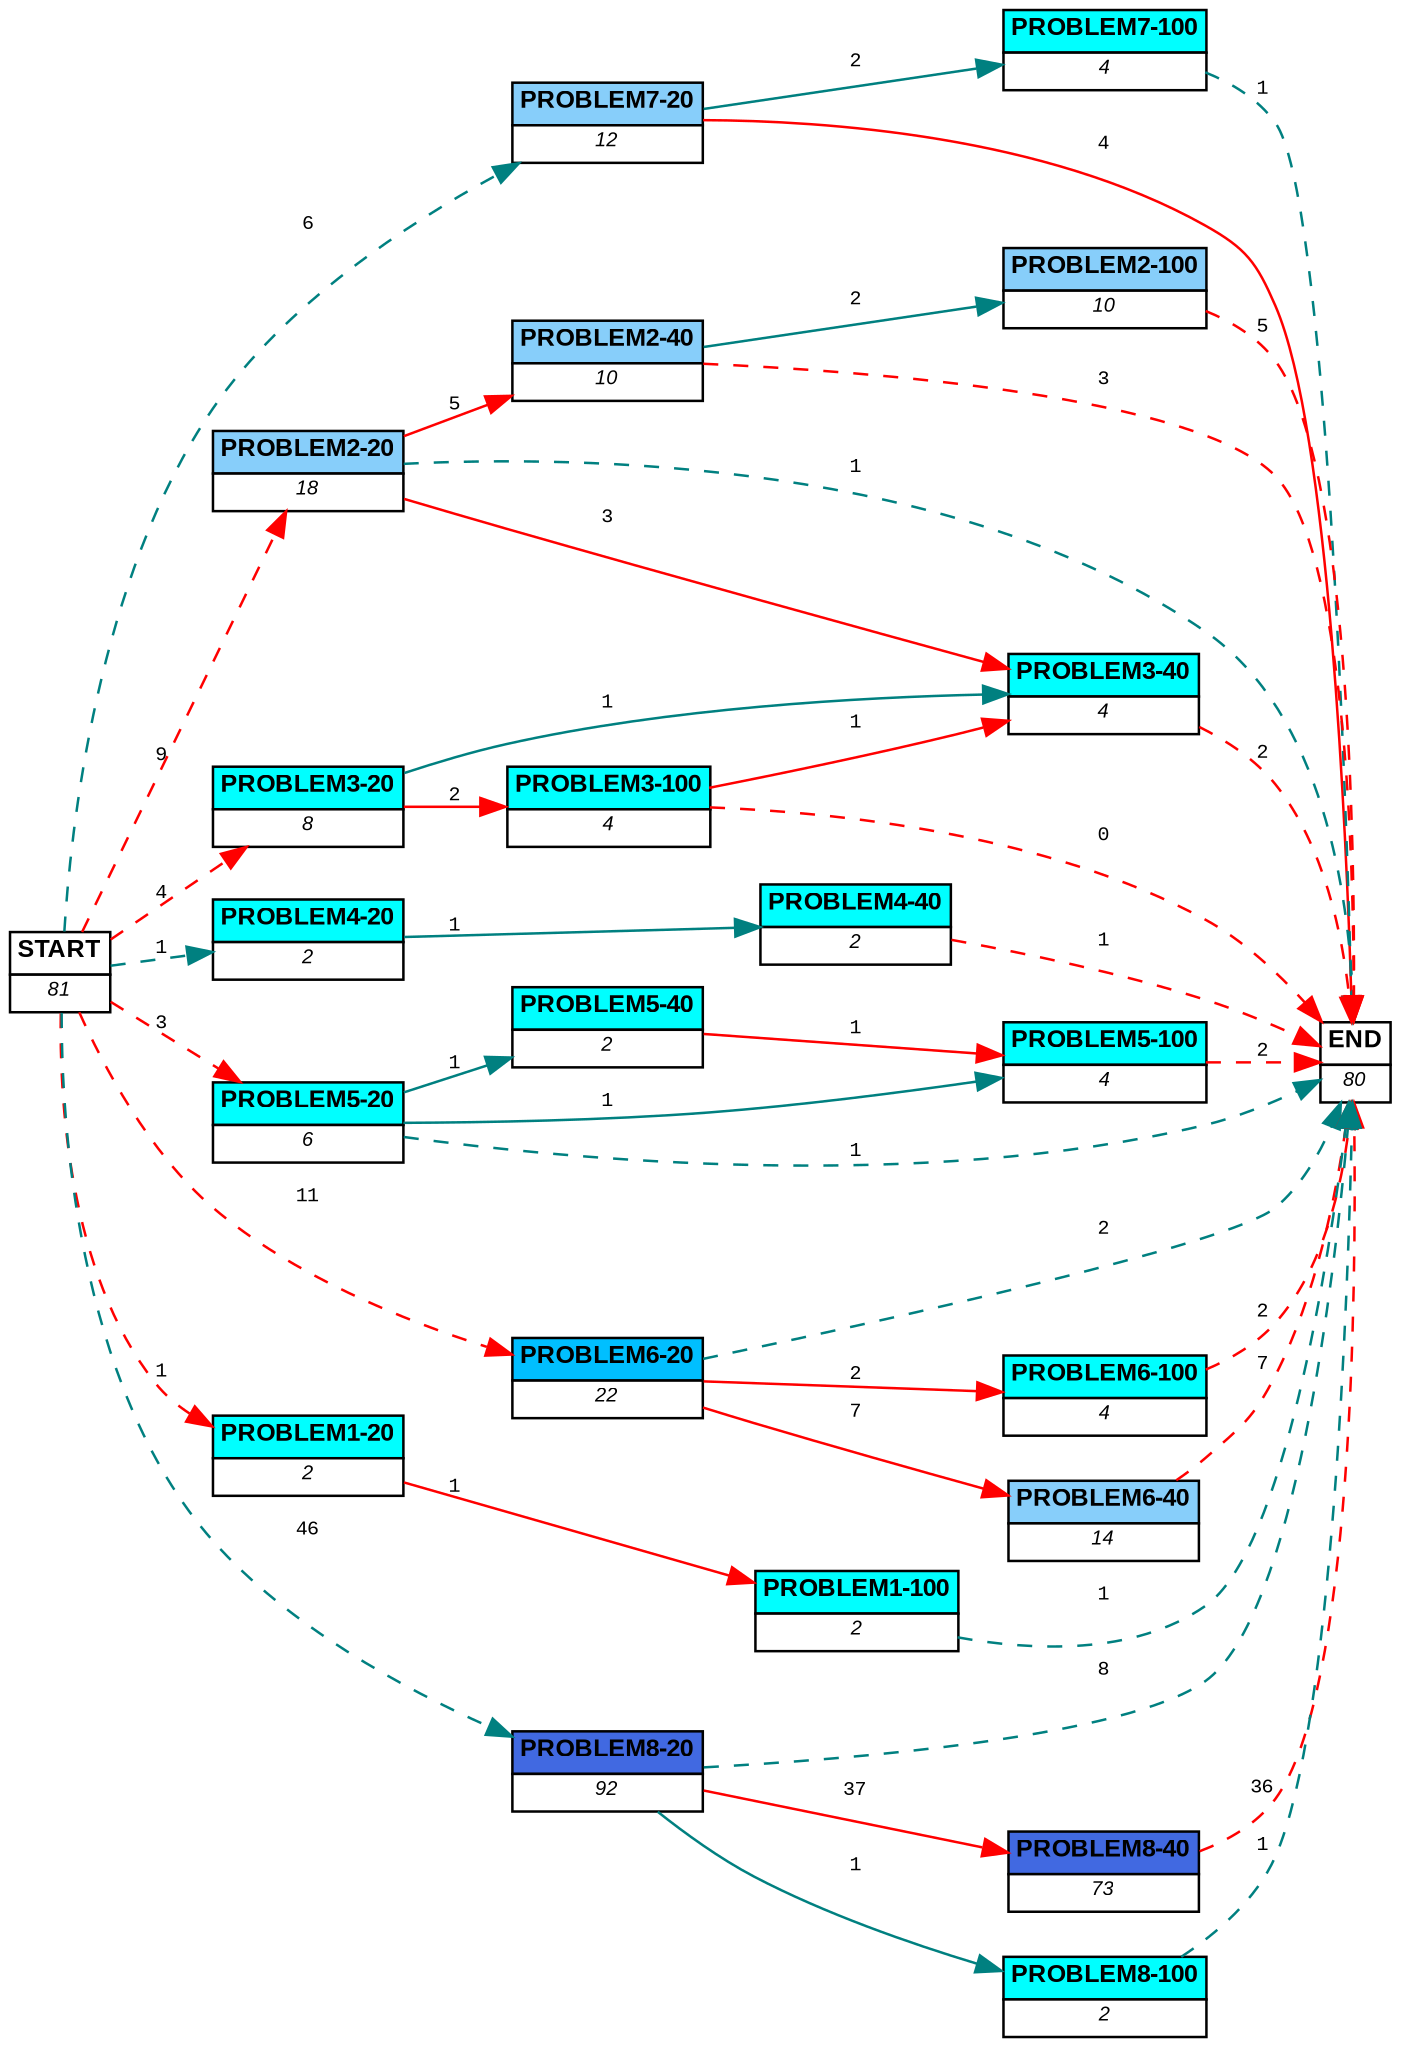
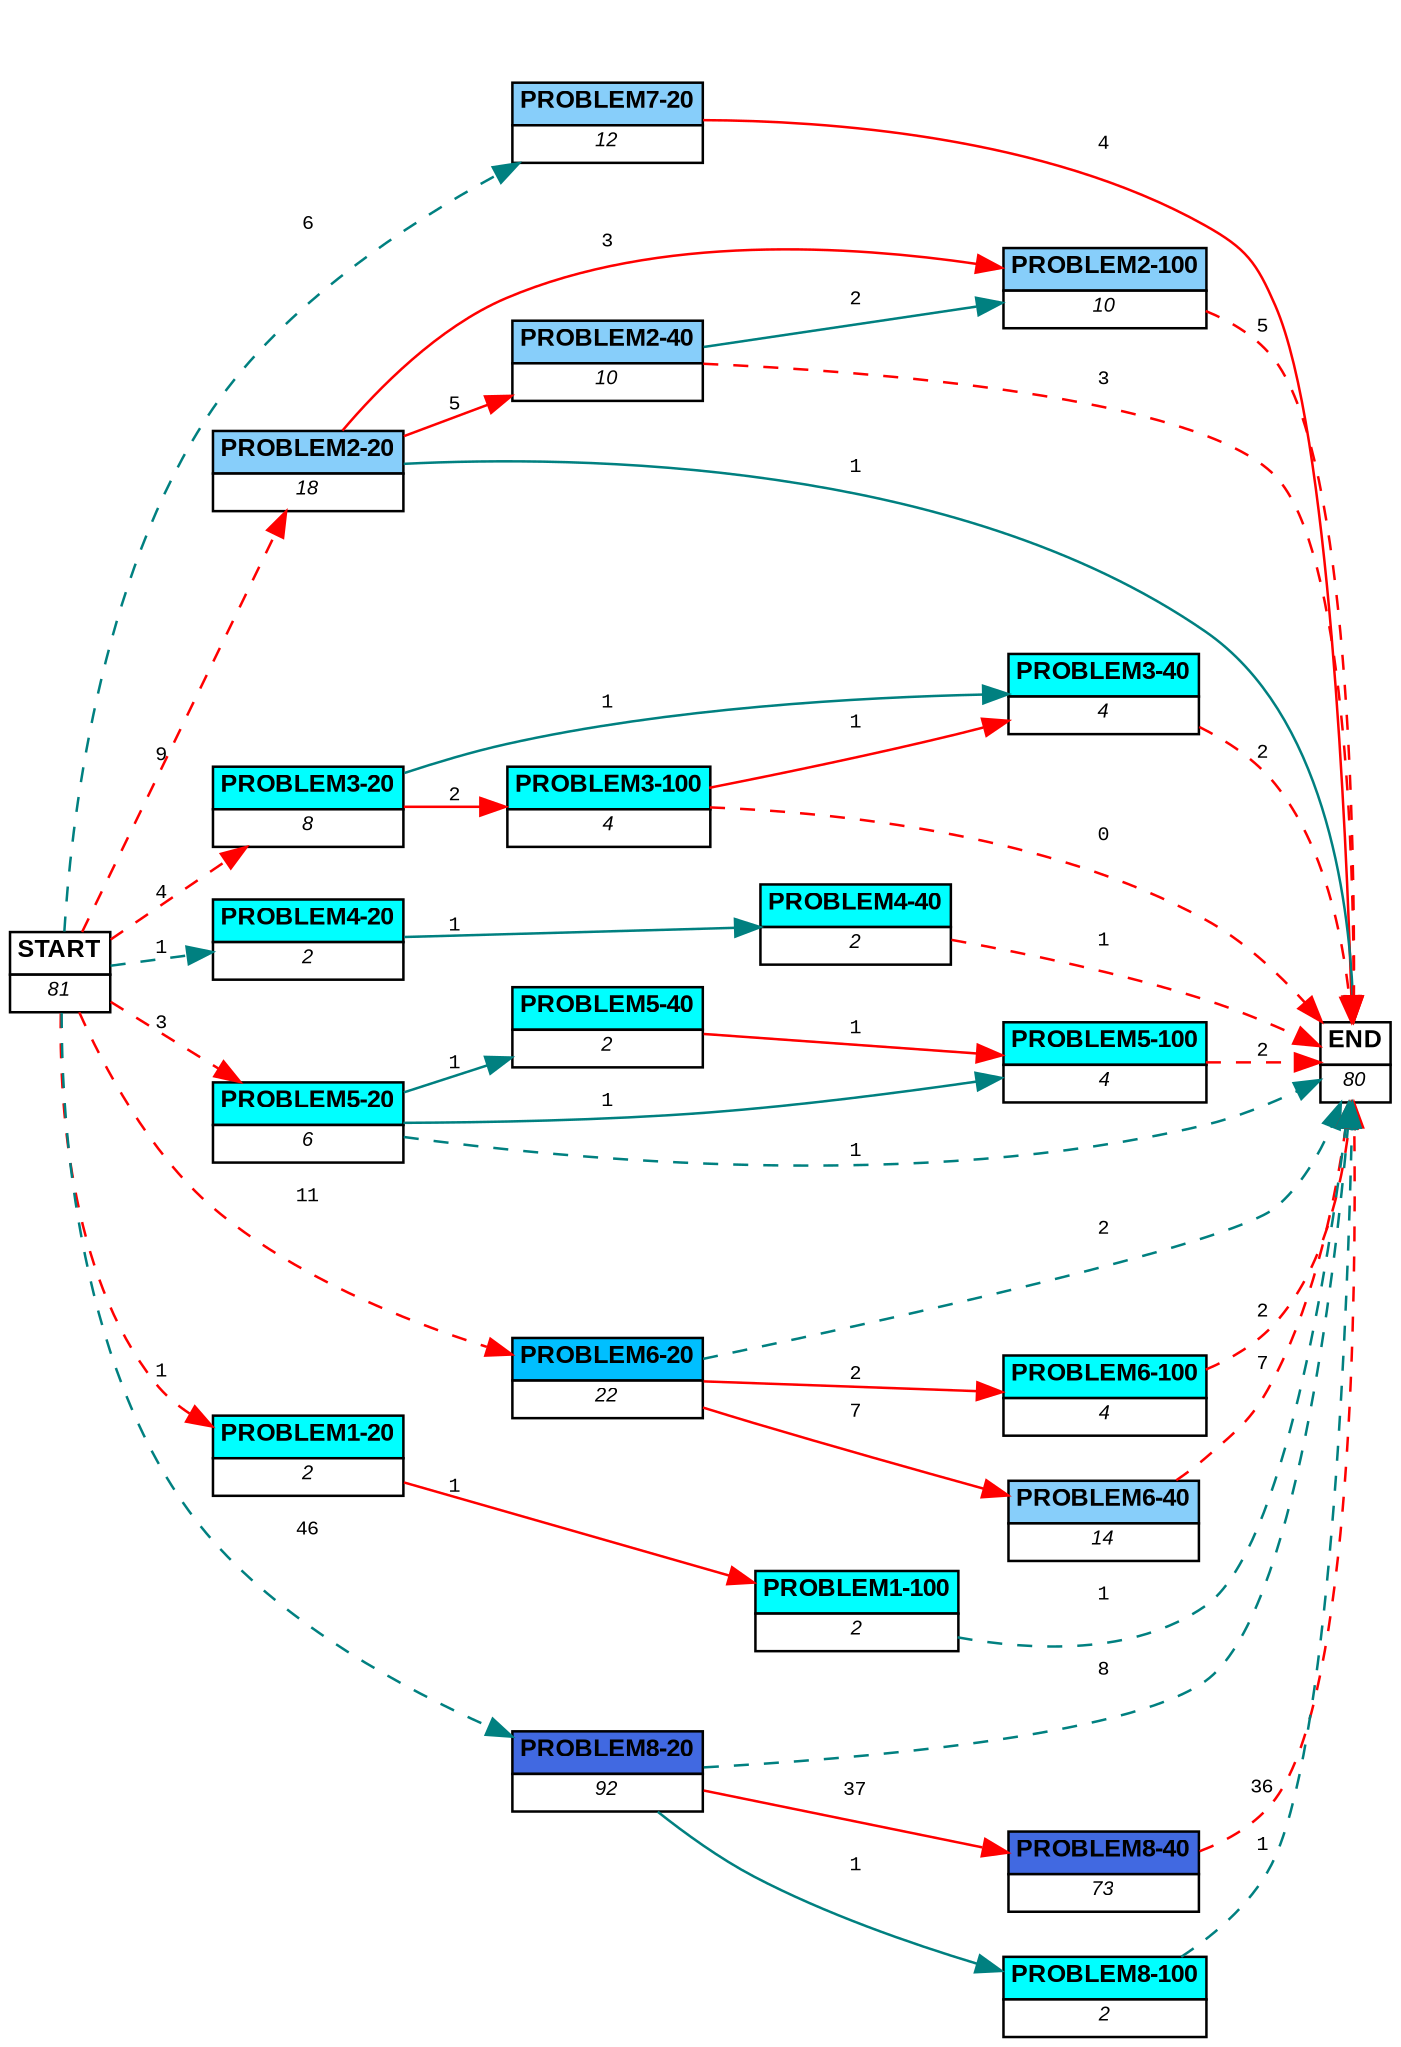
node "PROBLEM7-100": removed
edge "PROBLEM2-20" -> "END": style dashed -> solid
edge "PROBLEM2-20" -> "PROBLEM3-40": now "PROBLEM2-20" -> "PROBLEM2-100"
